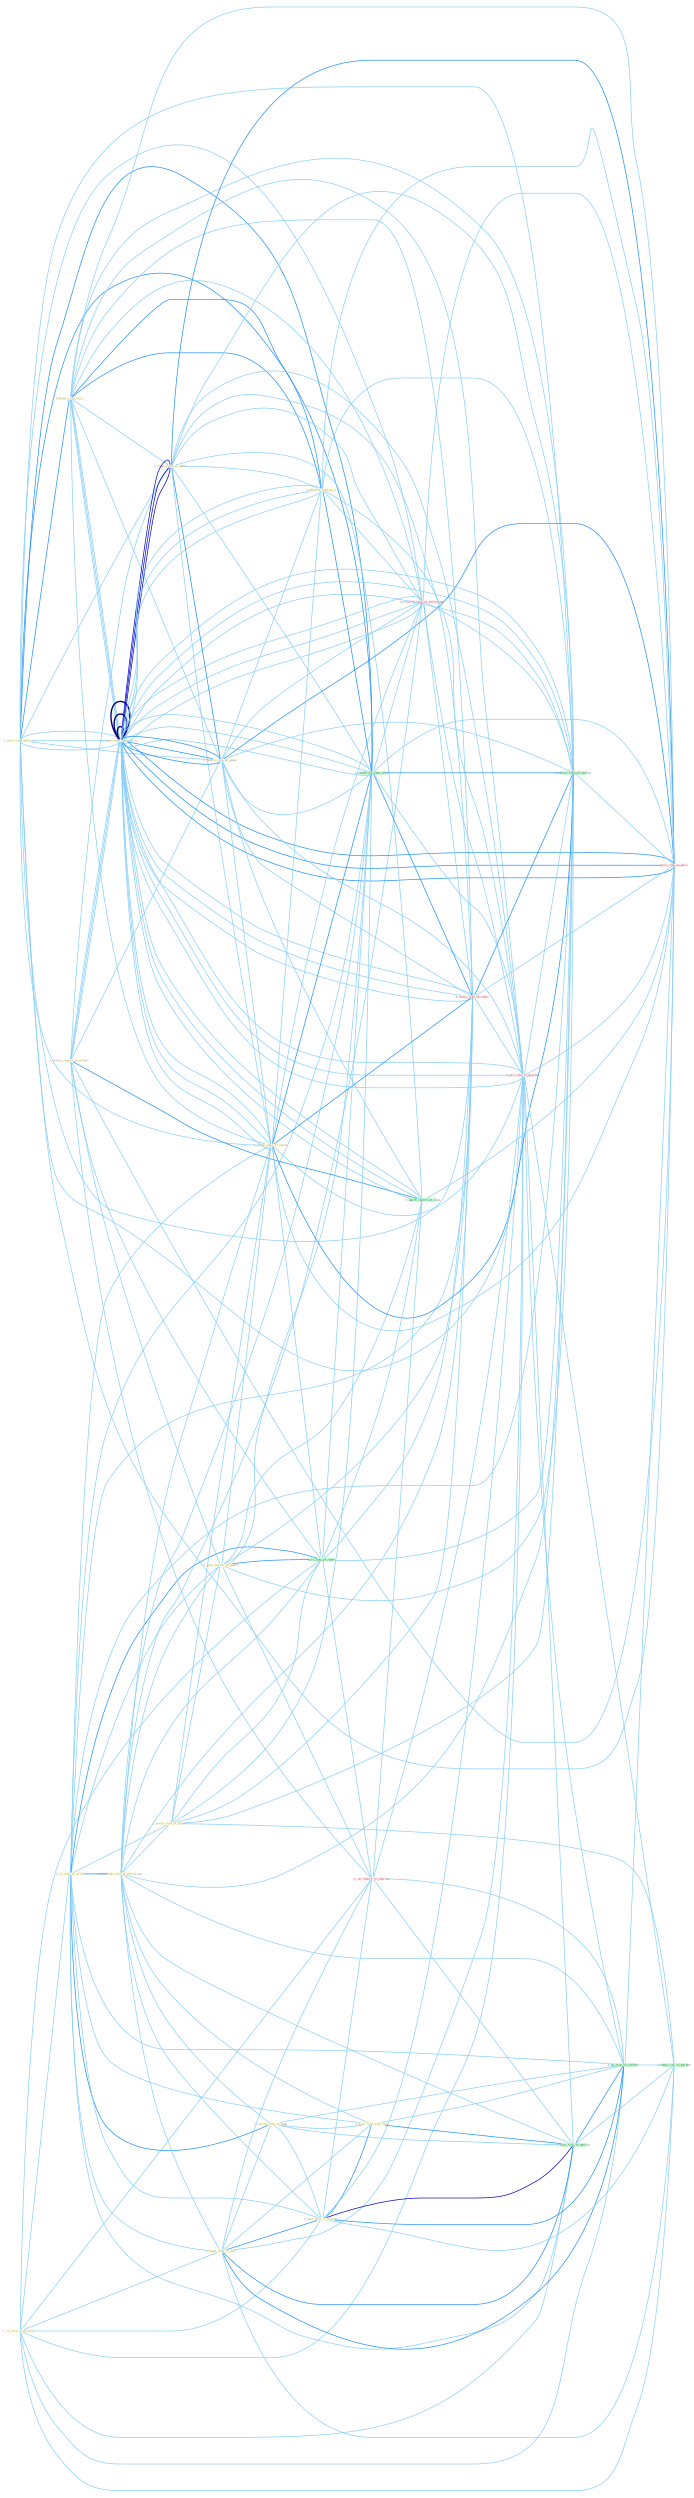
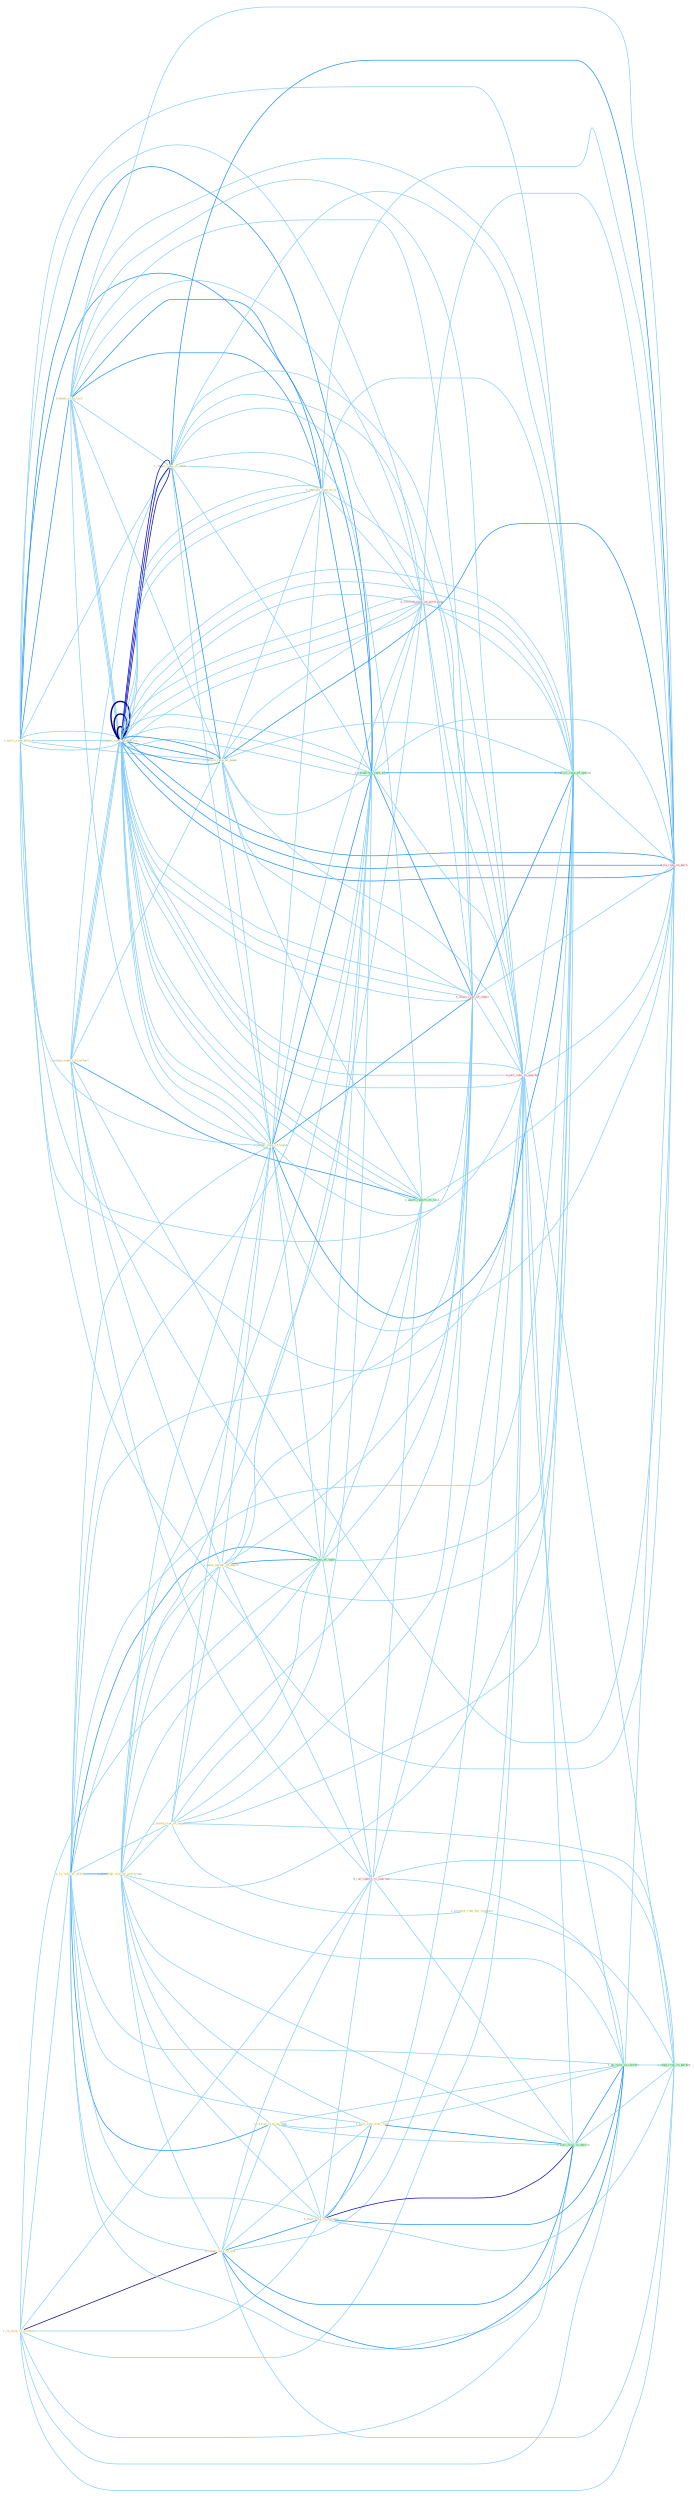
node "3_await_report_on_loss": label "3_await_report_on_loss" -> "1_await_report_on_loss"
edge "0_ran_report_in_yearnum" -- "1_hedg_risk_in_market": added
node "1_present_risk_for_investor": added
edge "0_taken_role_in_aid" -- "1_is_rule_in_univers": color #87cefa -> #000080
